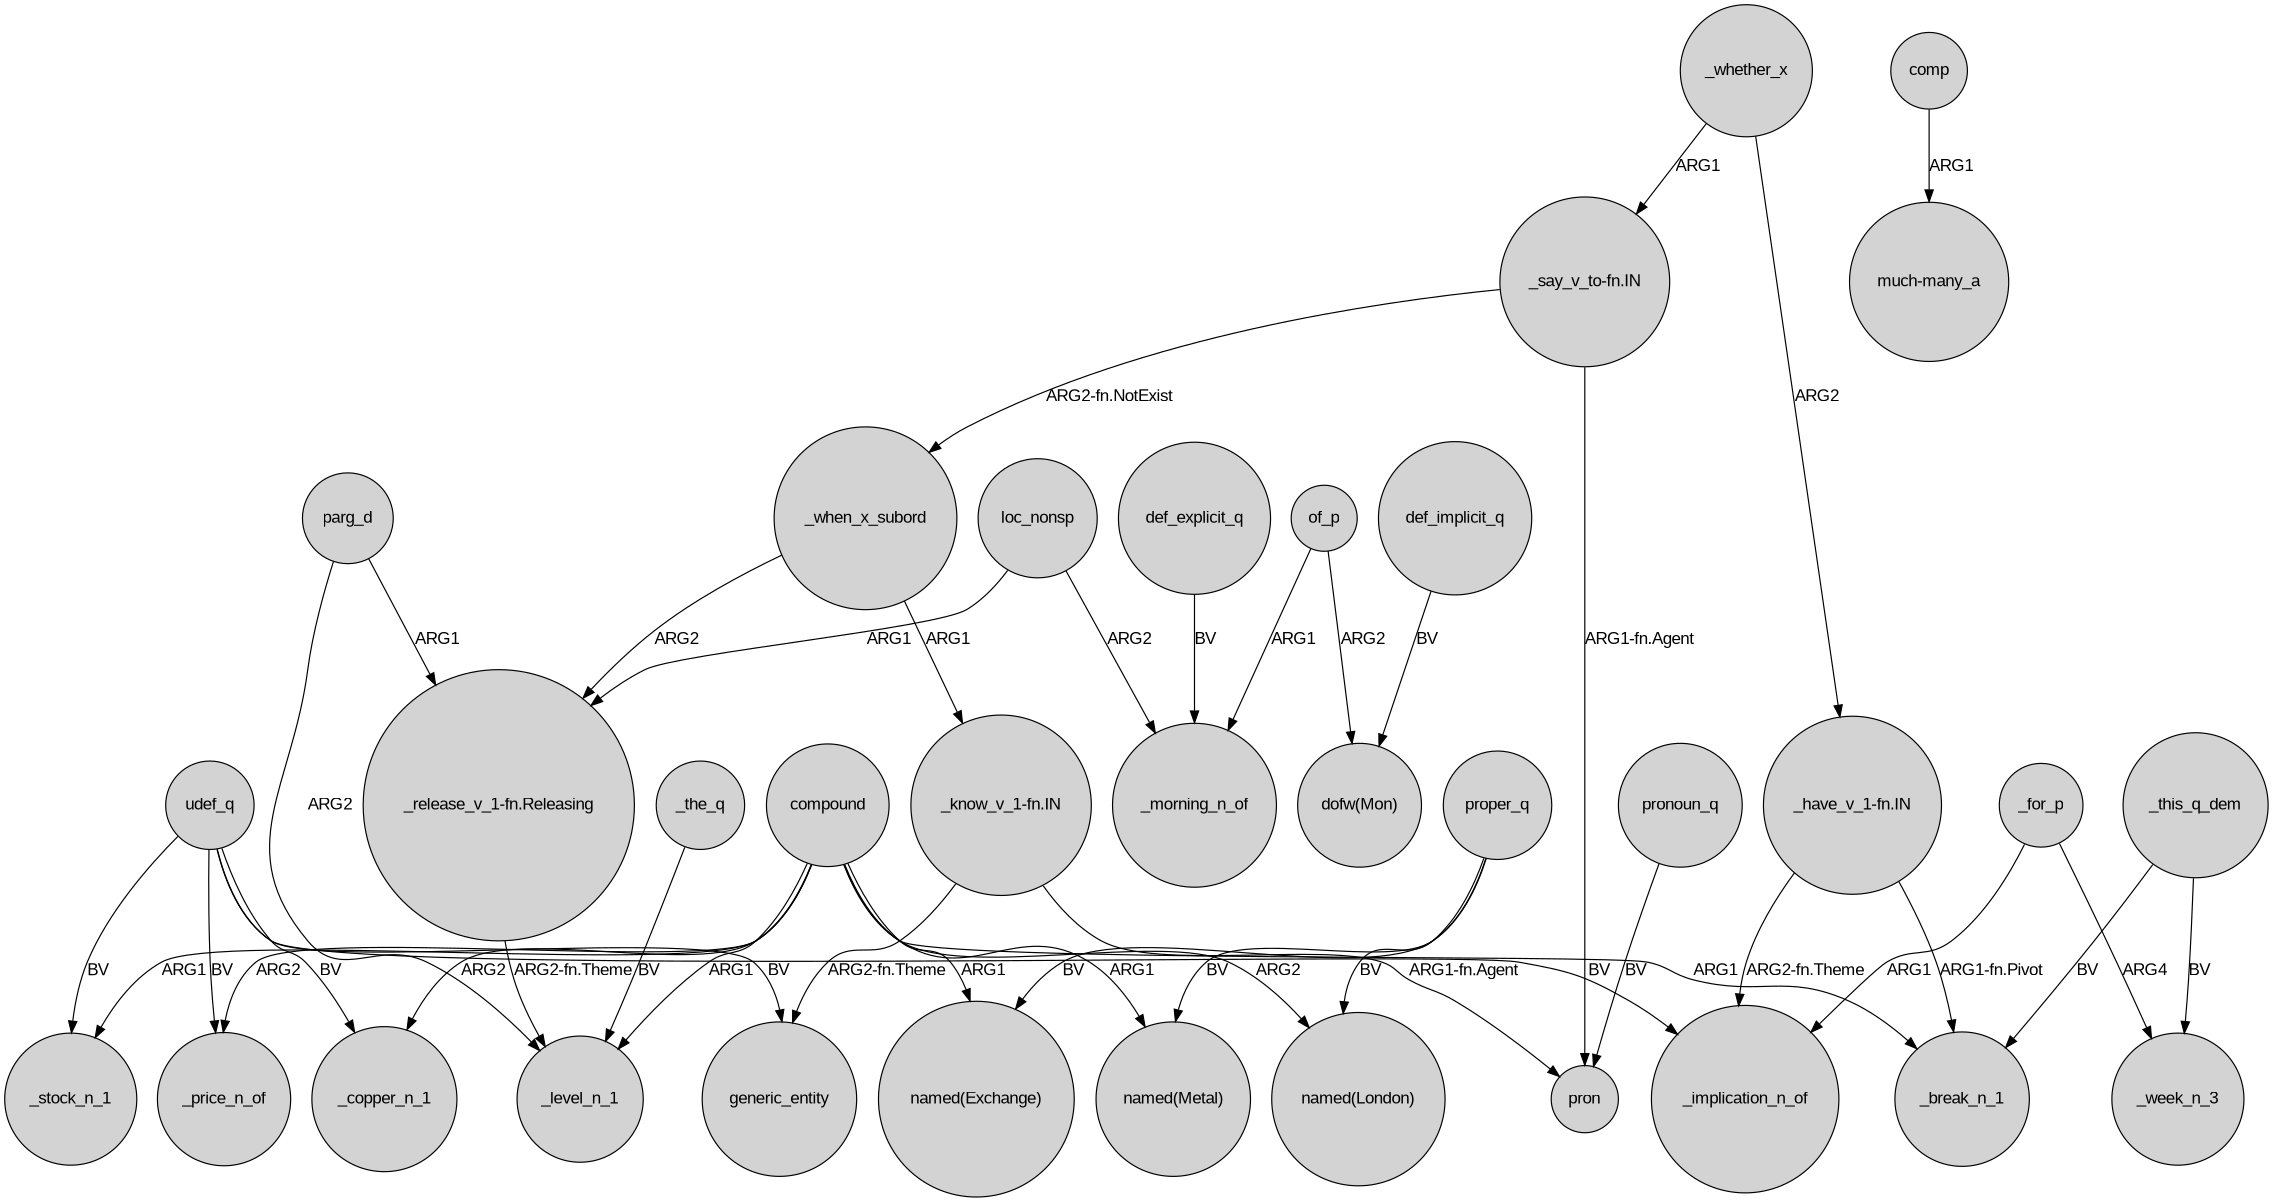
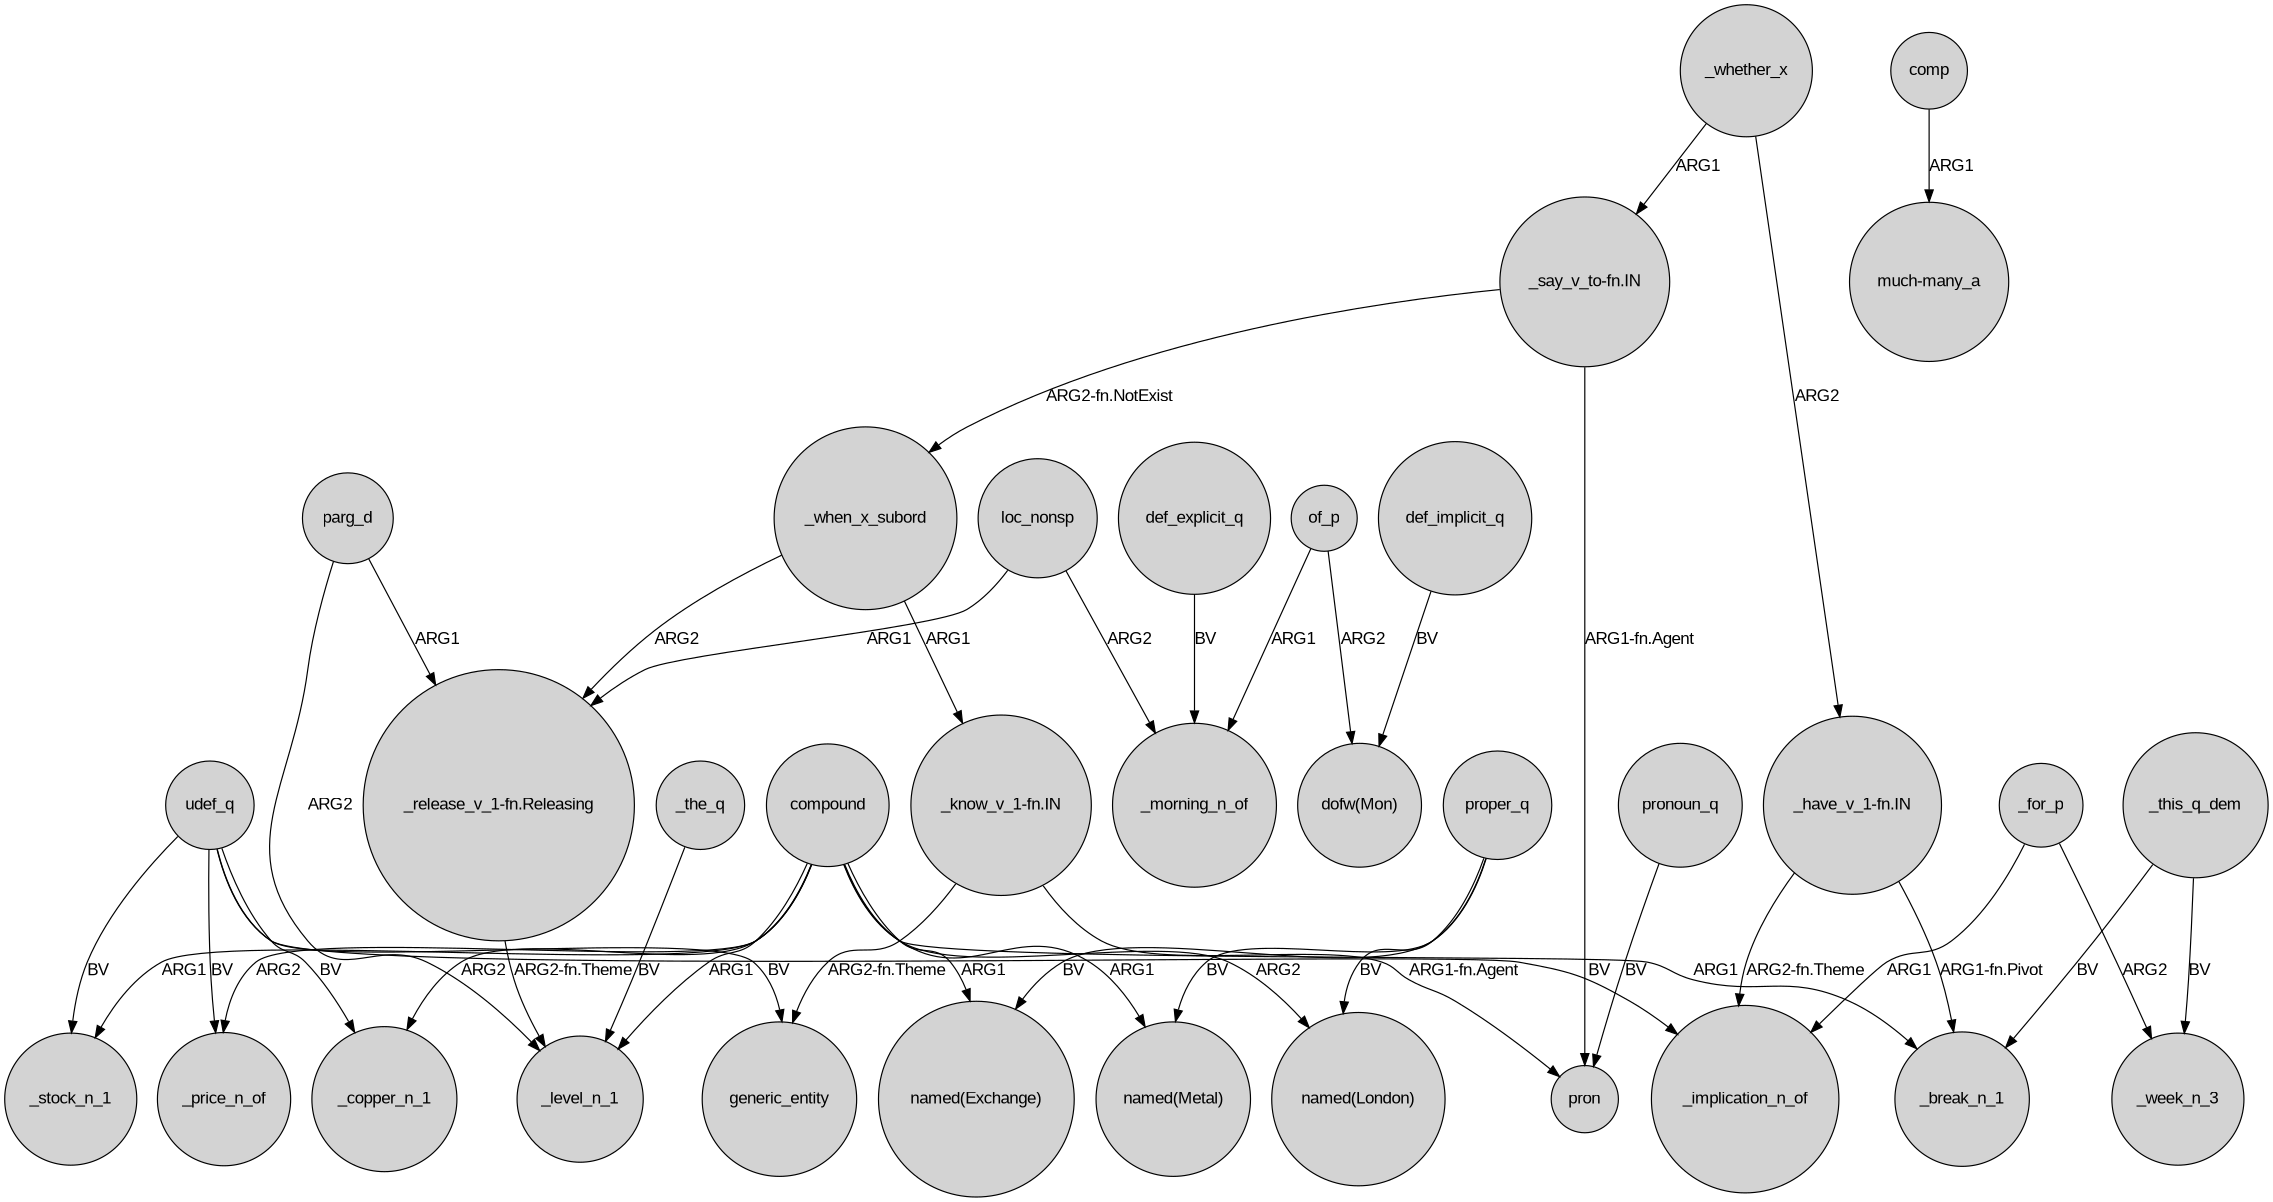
edge "_for_p" -> "_week_n_3": label "ARG4" -> "ARG2"
